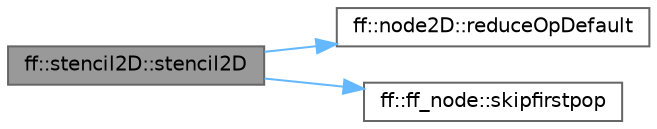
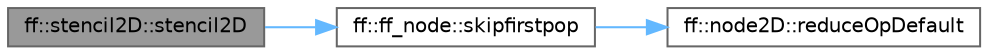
edge "ff::stencil2D::stencil2D" -> "ff::node2D::reduceOpDefault": now "ff::ff_node::skipfirstpop" -> "ff::node2D::reduceOpDefault"
